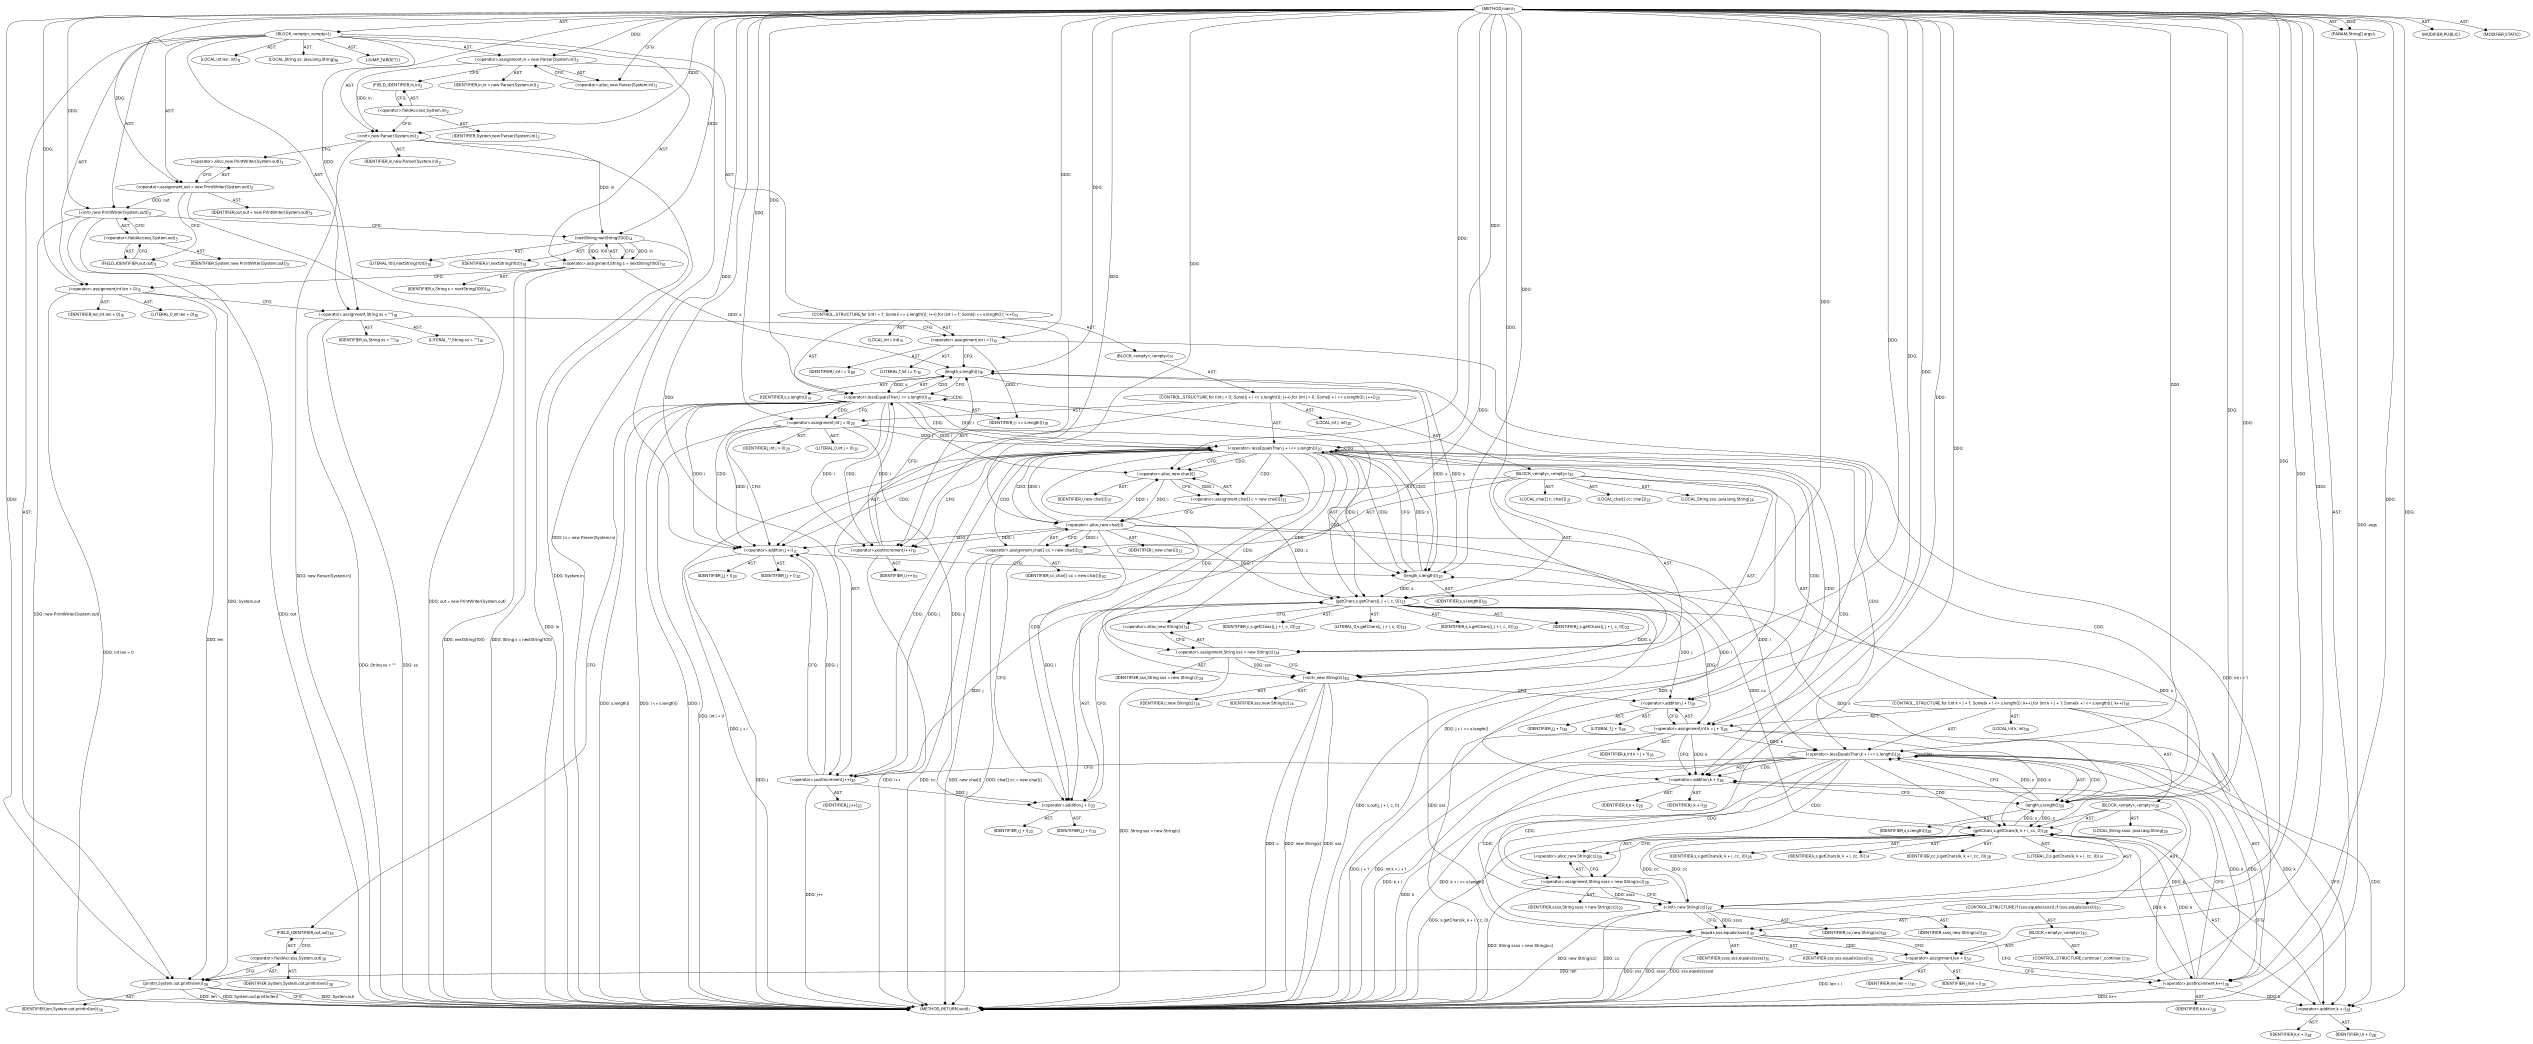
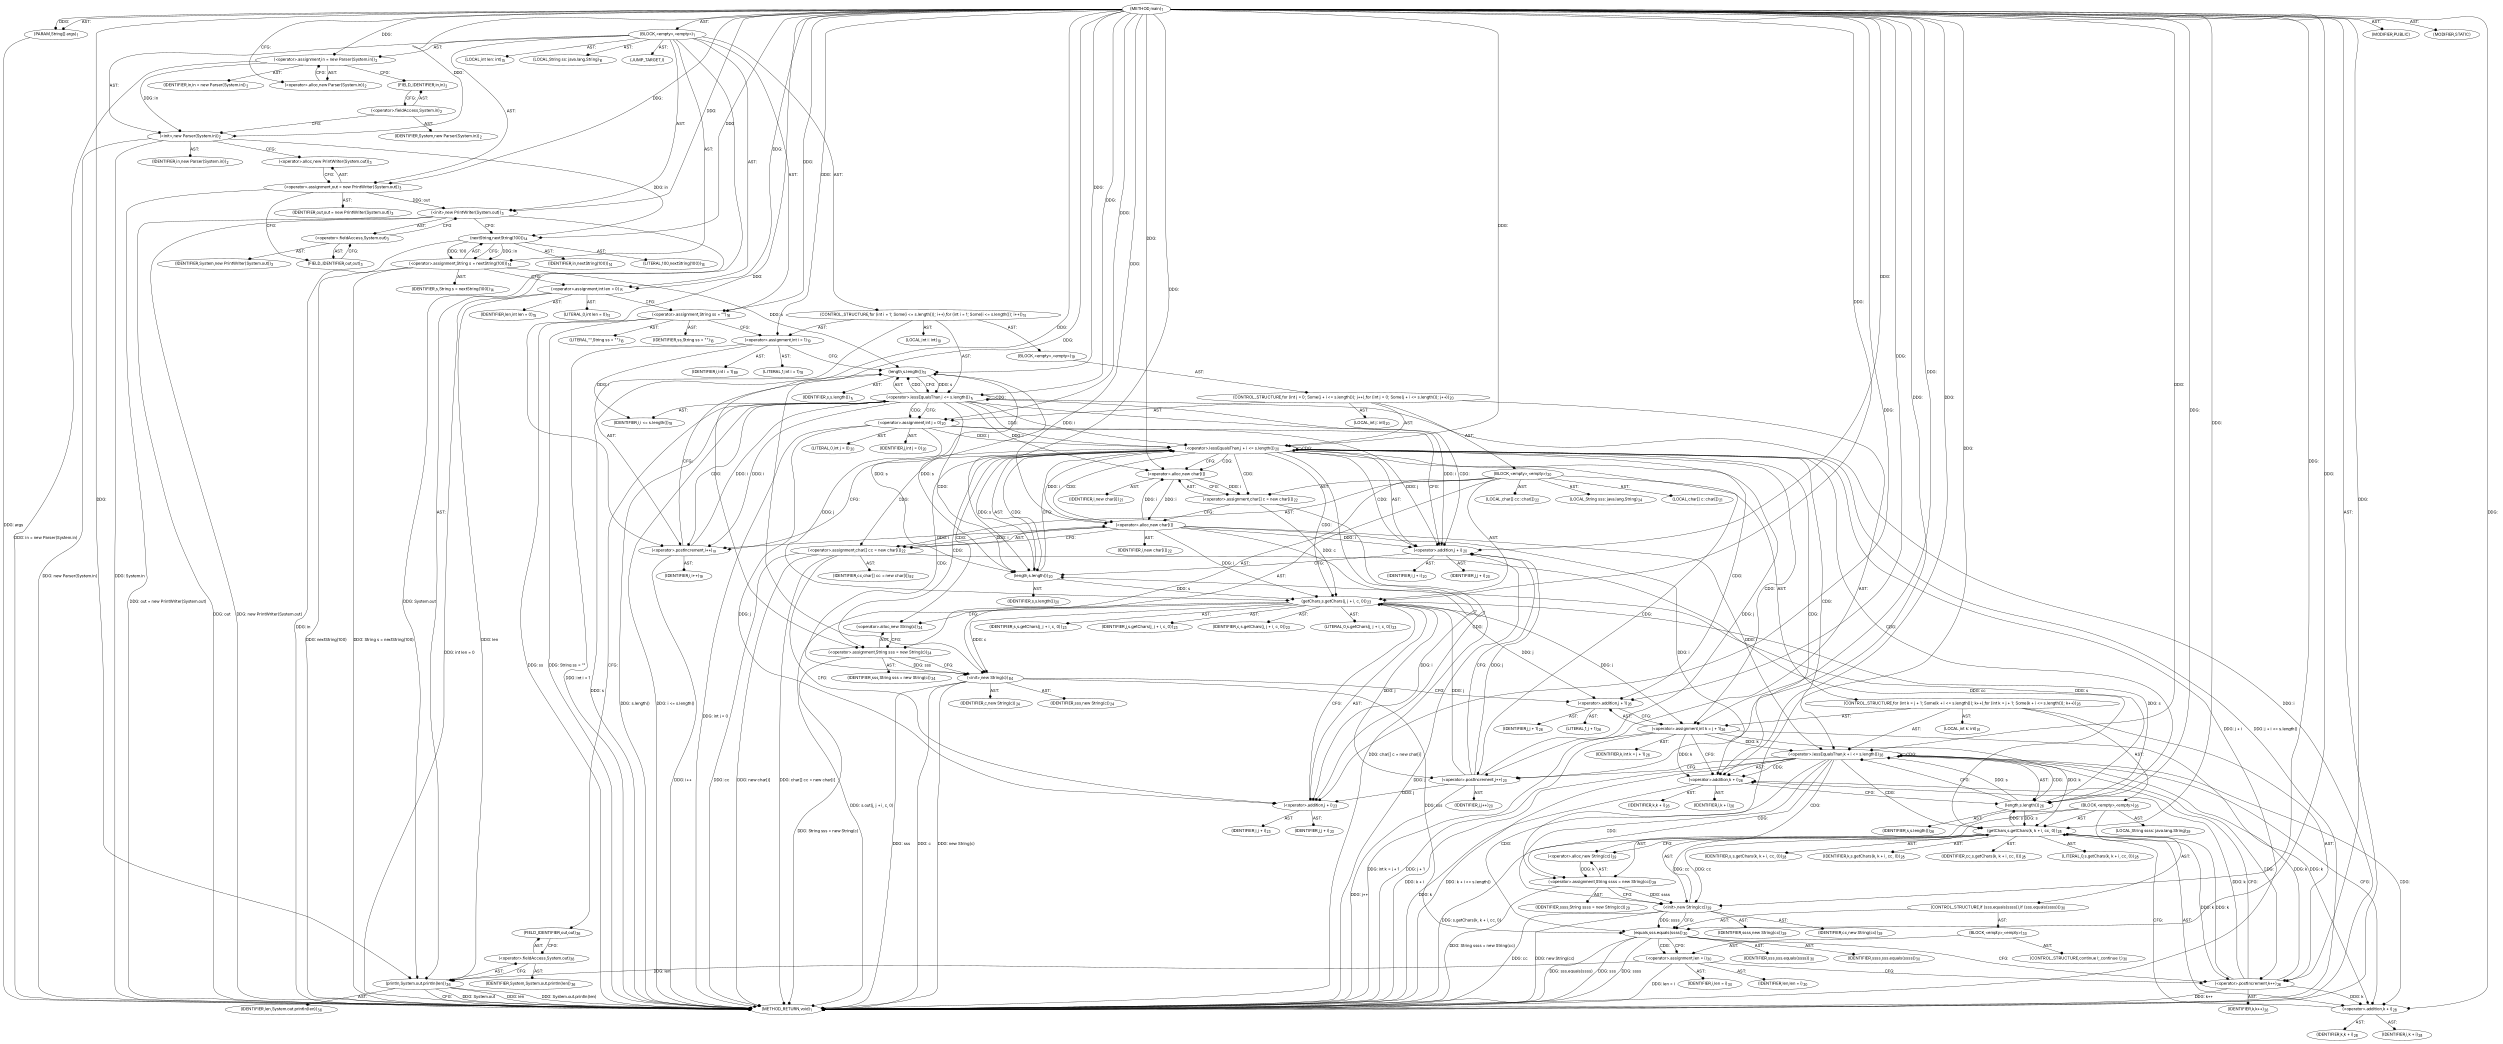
edge "(METHOD,main)" -> "(<operator>.assignment,len = i)": removed, label "DDG:"
edge "(getChars,s.getChars(j, j + i, c, 0))" -> "(<operator>.postIncrement,j++)": added, label "DDG: j"
edge "(<operator>.alloc,new String(cc))" -> "(<operator>.assignment,String ssss = new String(cc))": label "CFG: " -> "DDG: k"
edge "(<operator>.assignment,char[] c = new char[i])" -> "(METHOD_RETURN,void)": added, label "DDG: char[] c = new char[i]"
